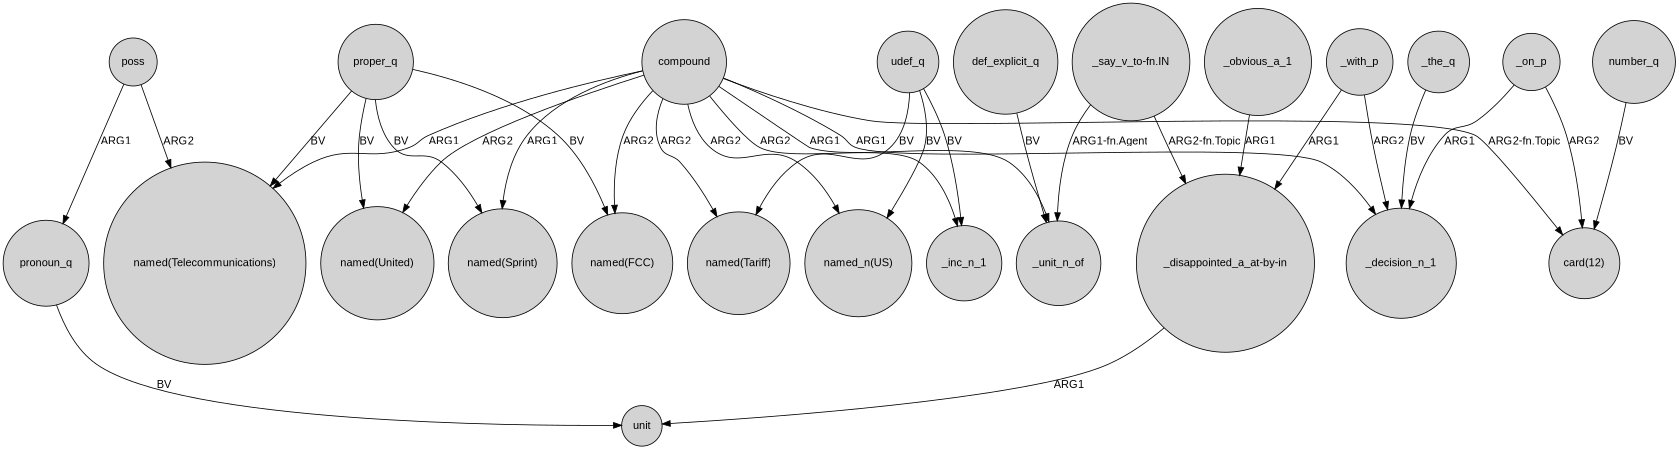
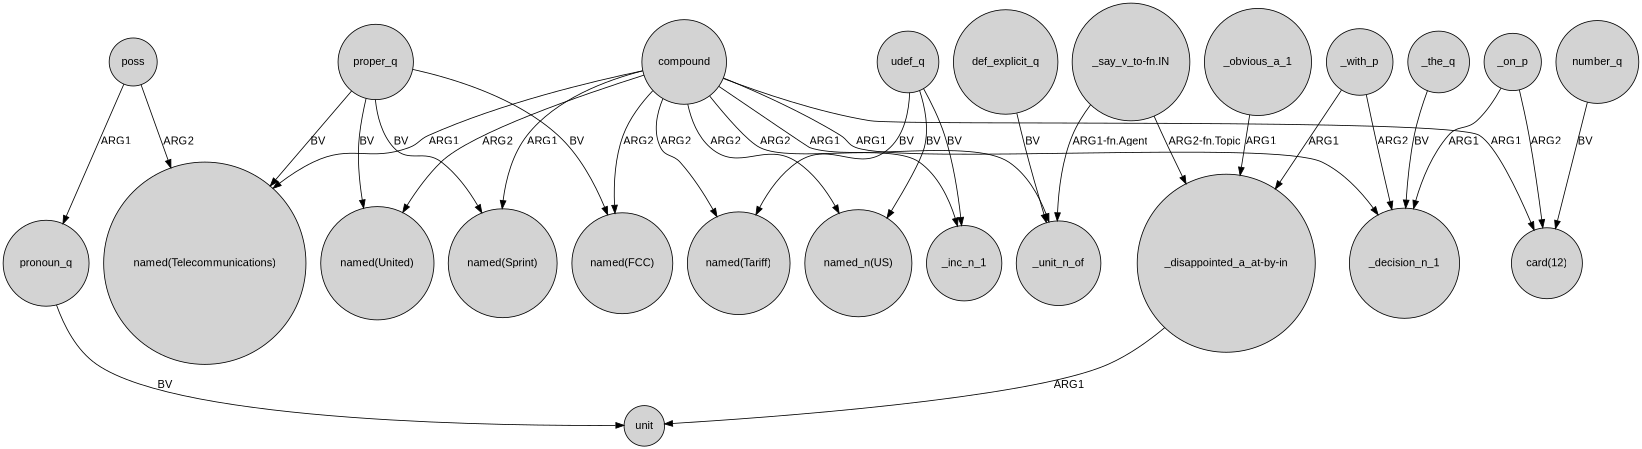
edge "compound" -> "card(12)": label "ARG2-fn.Topic" -> "ARG1"
